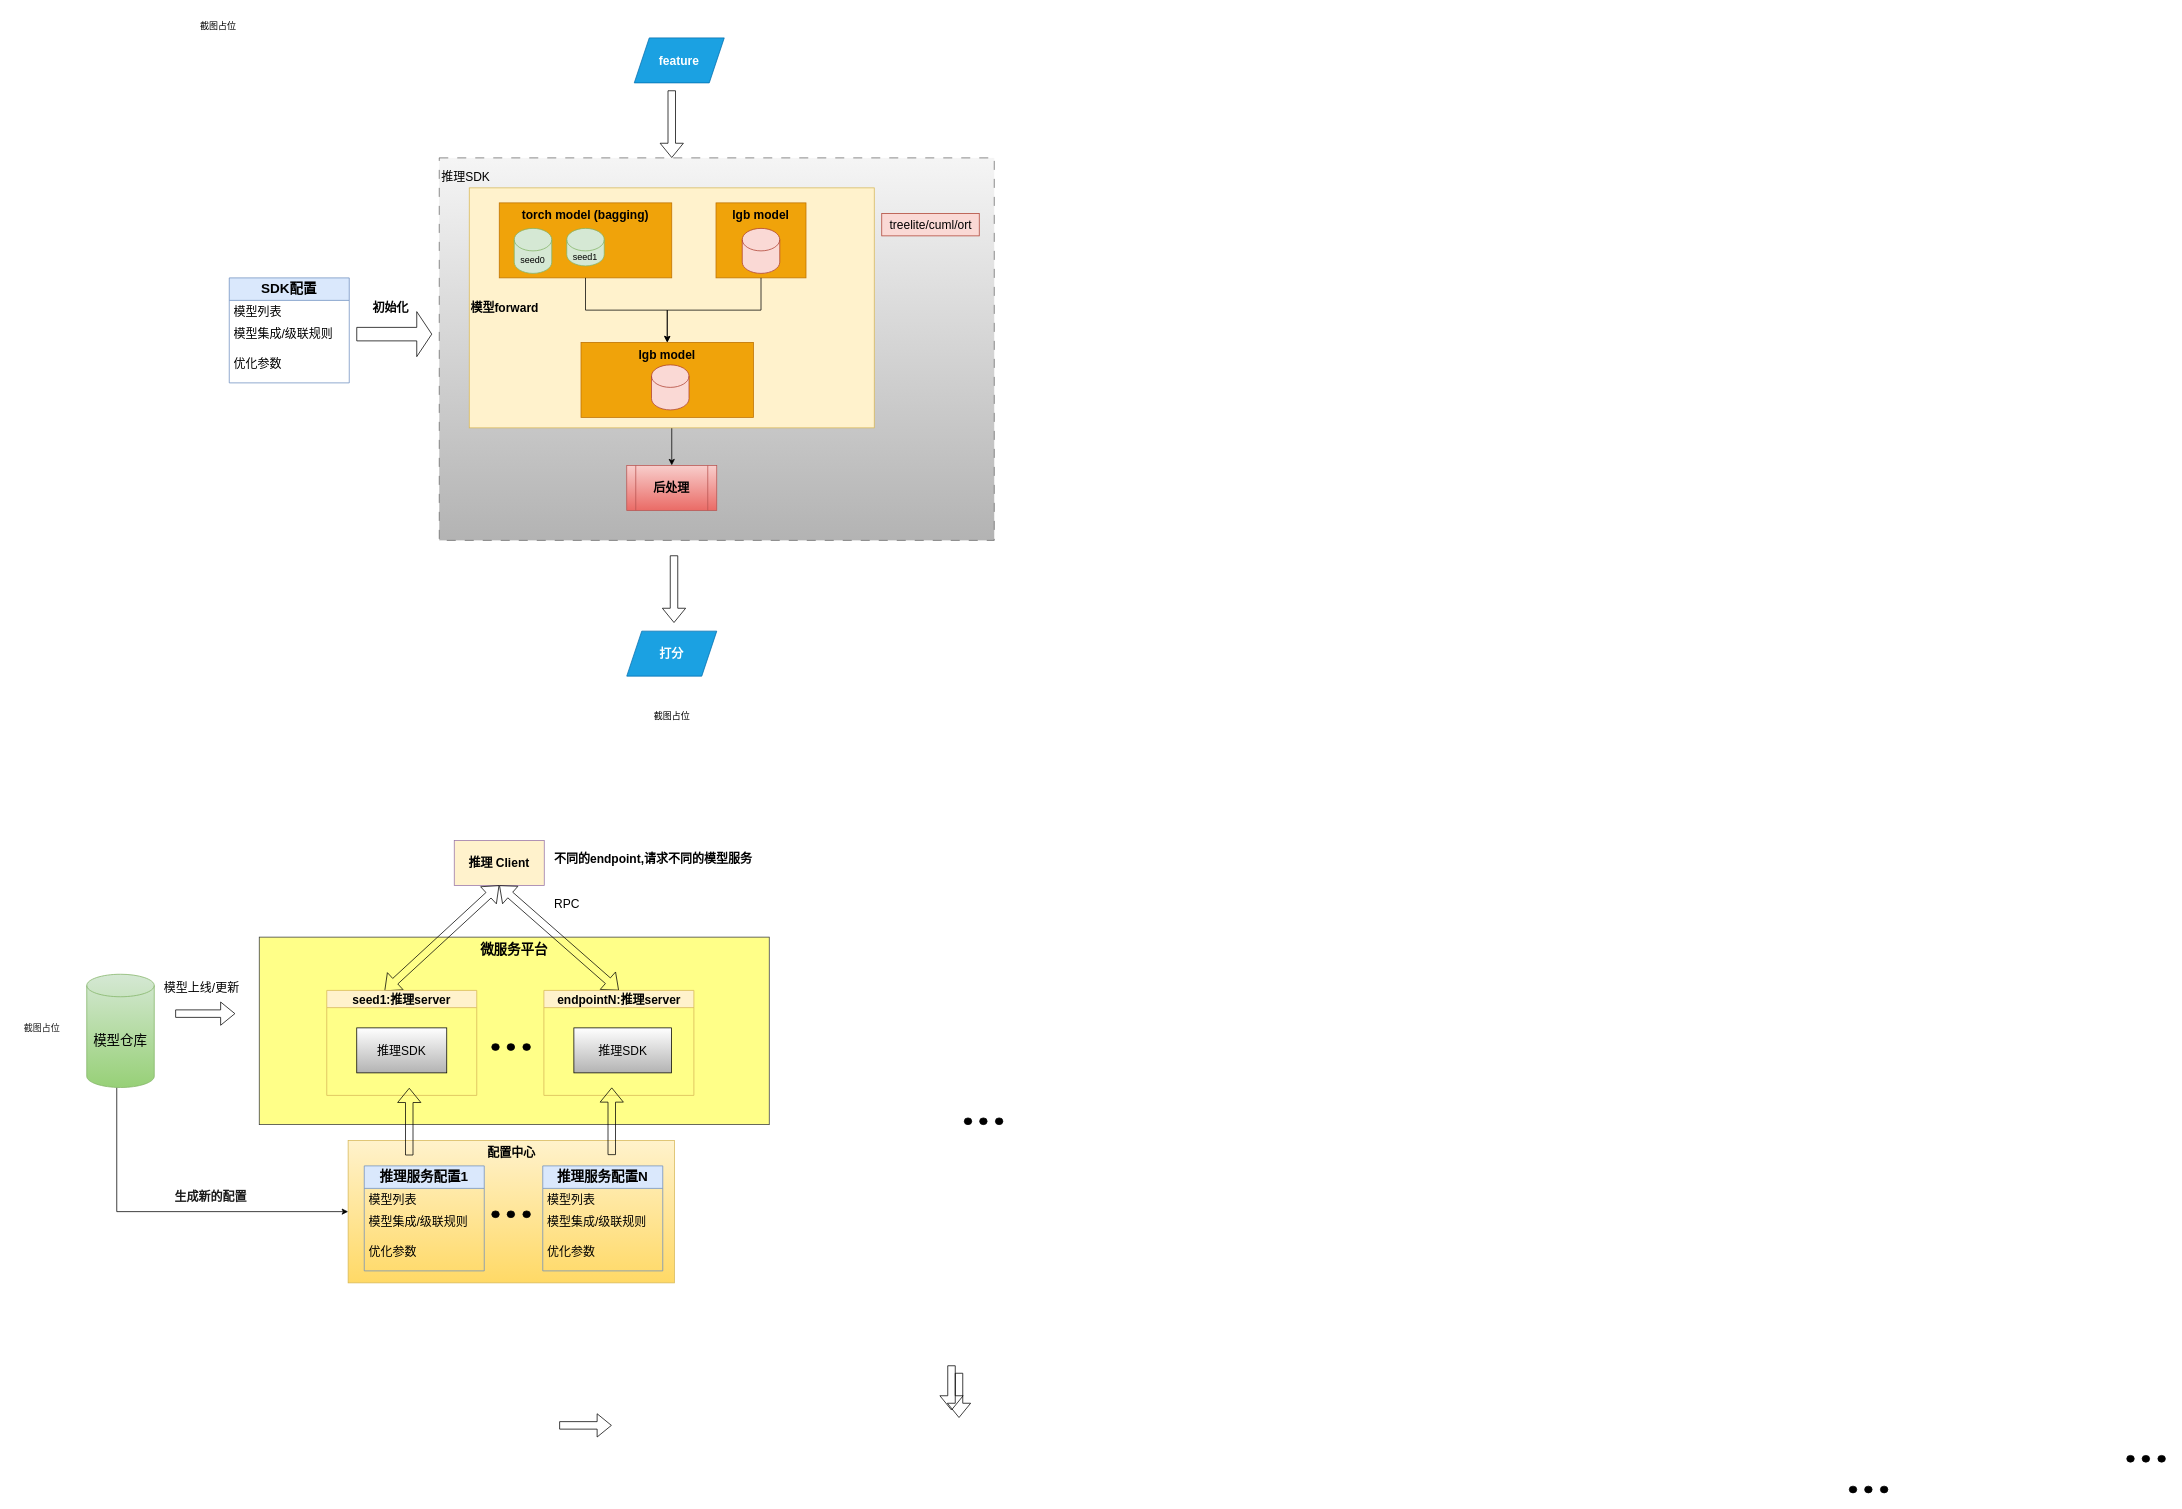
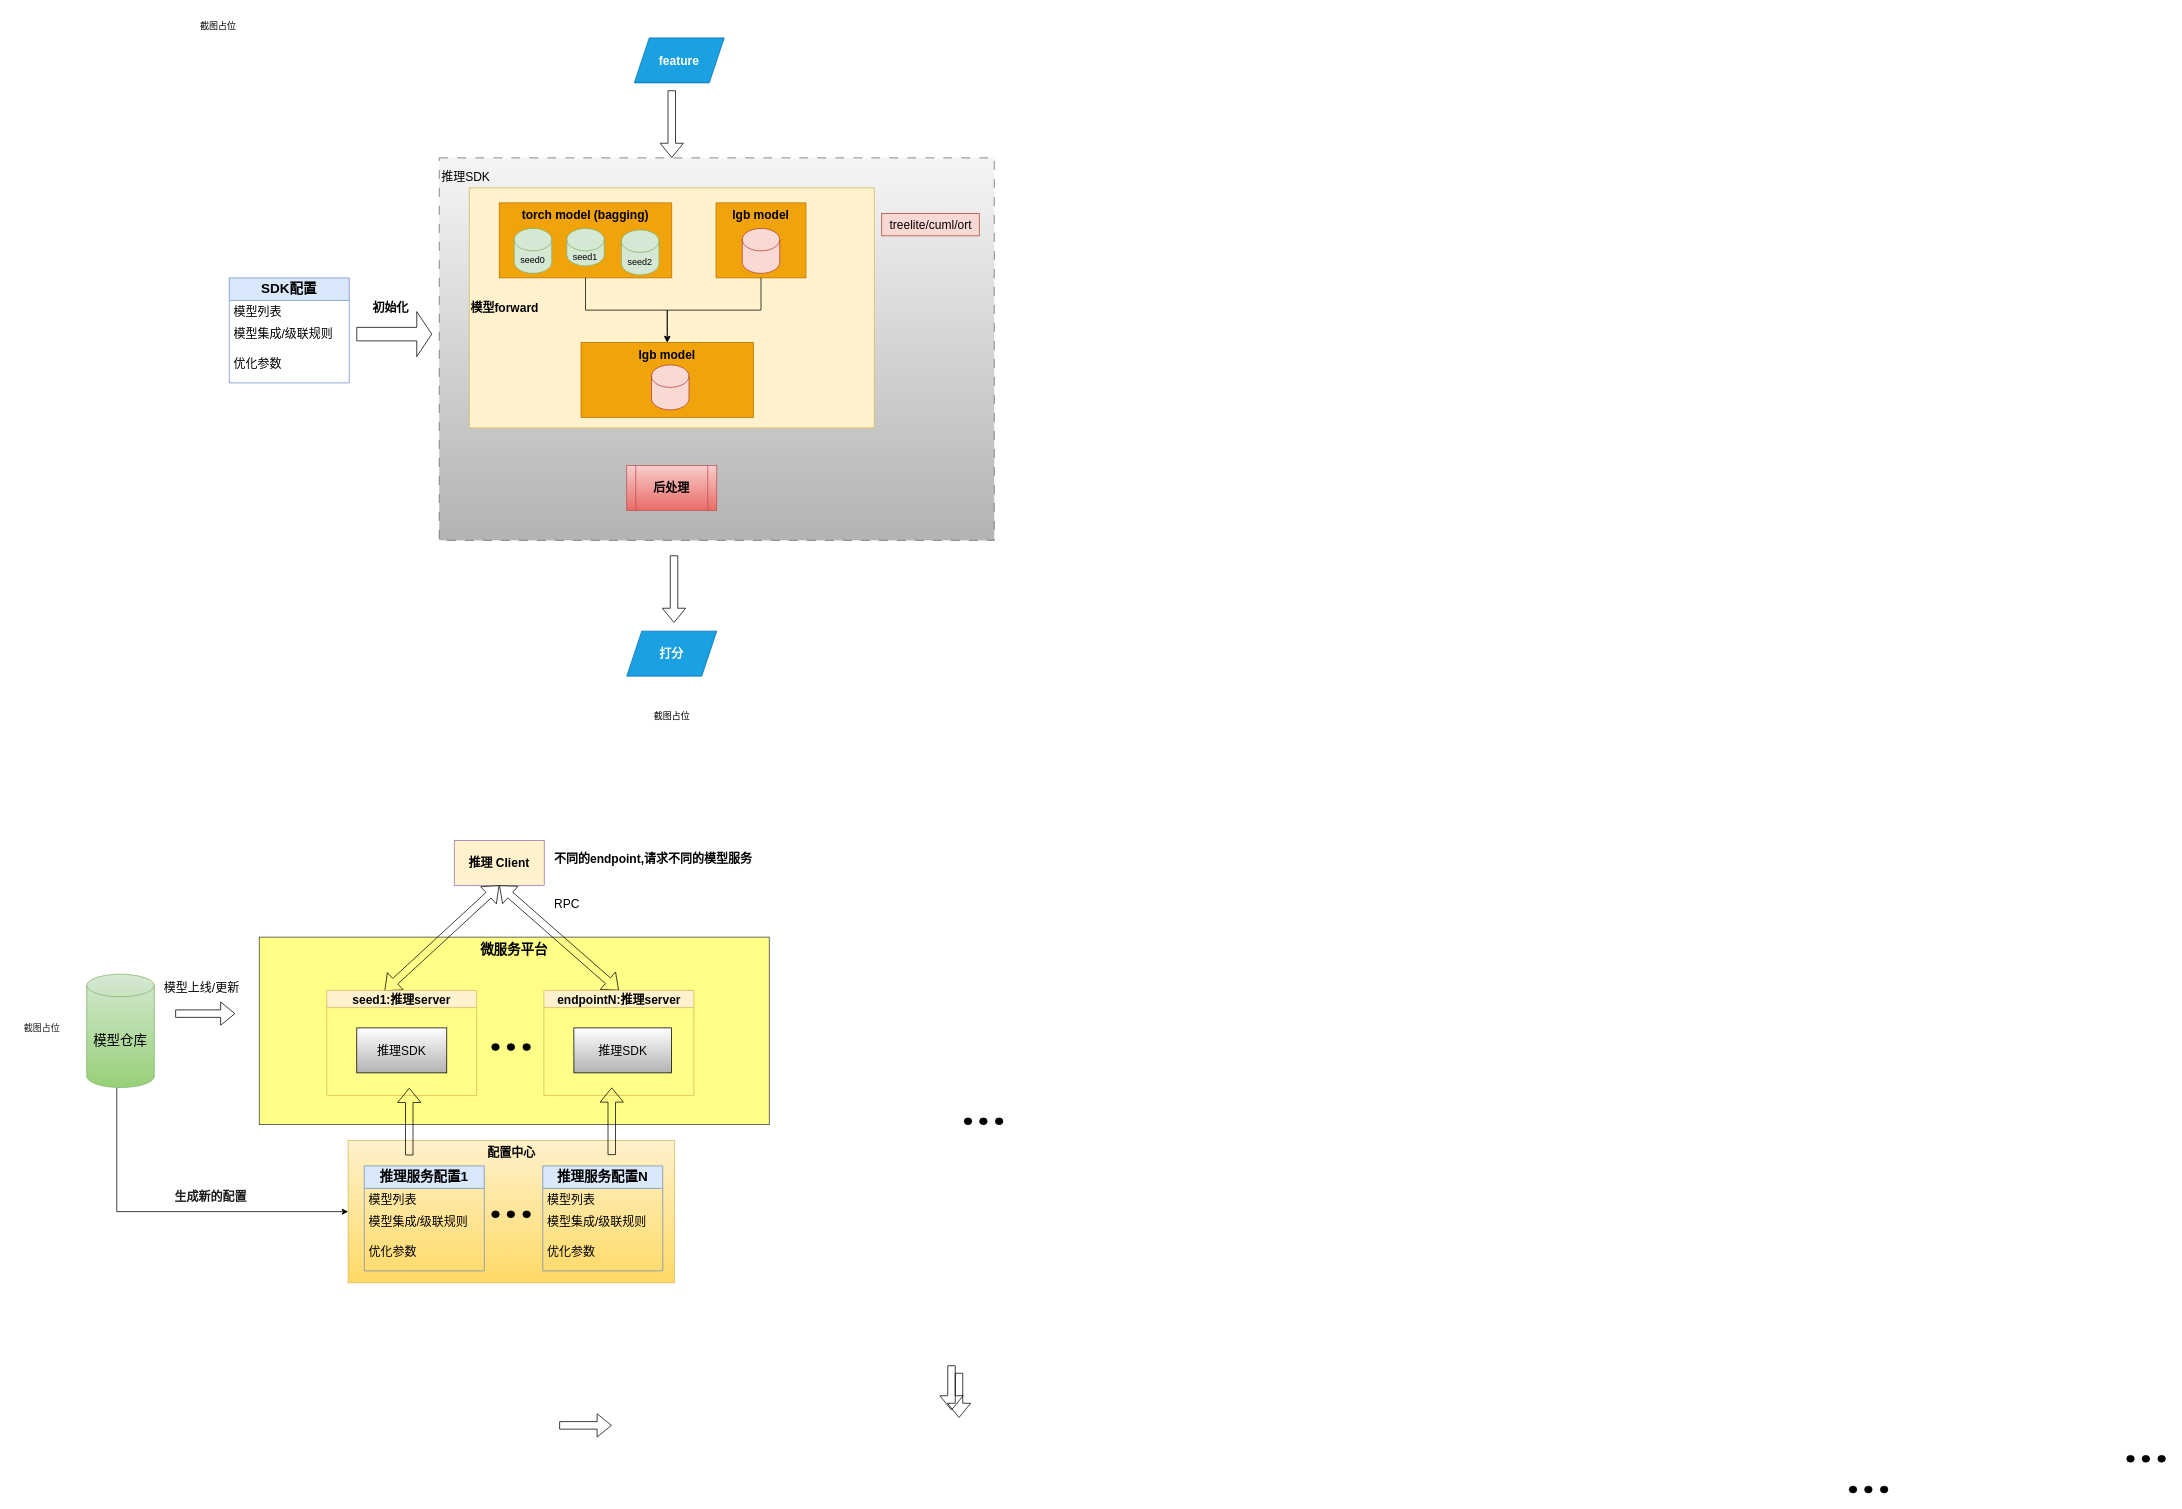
node "seed2": added
edge "模型forward" -> "后处理": removed
